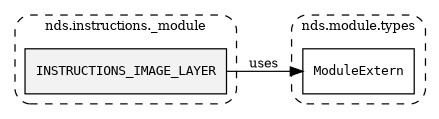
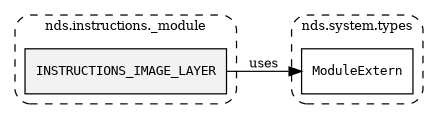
cluster "nds.module.types": label "nds.module.types" -> "nds.system.types"
